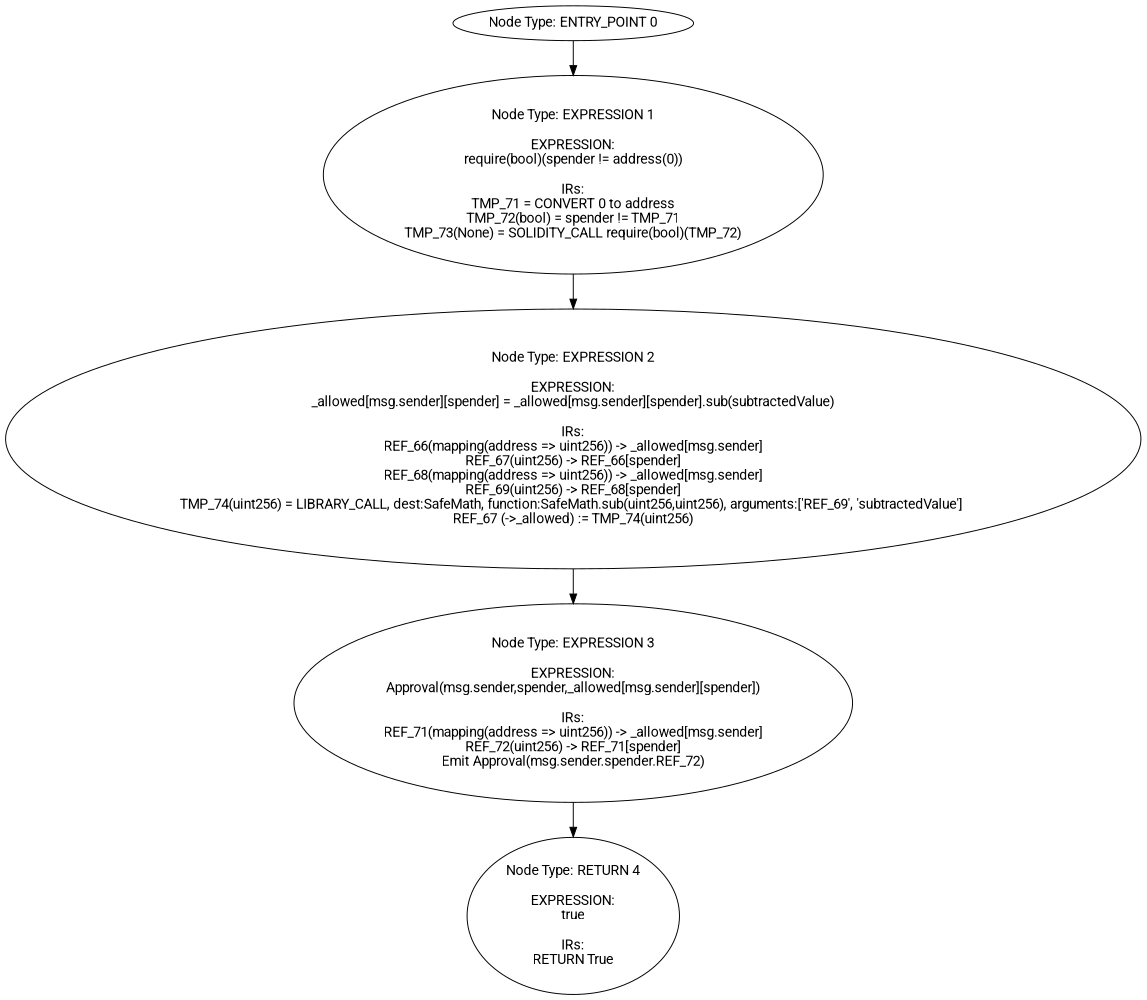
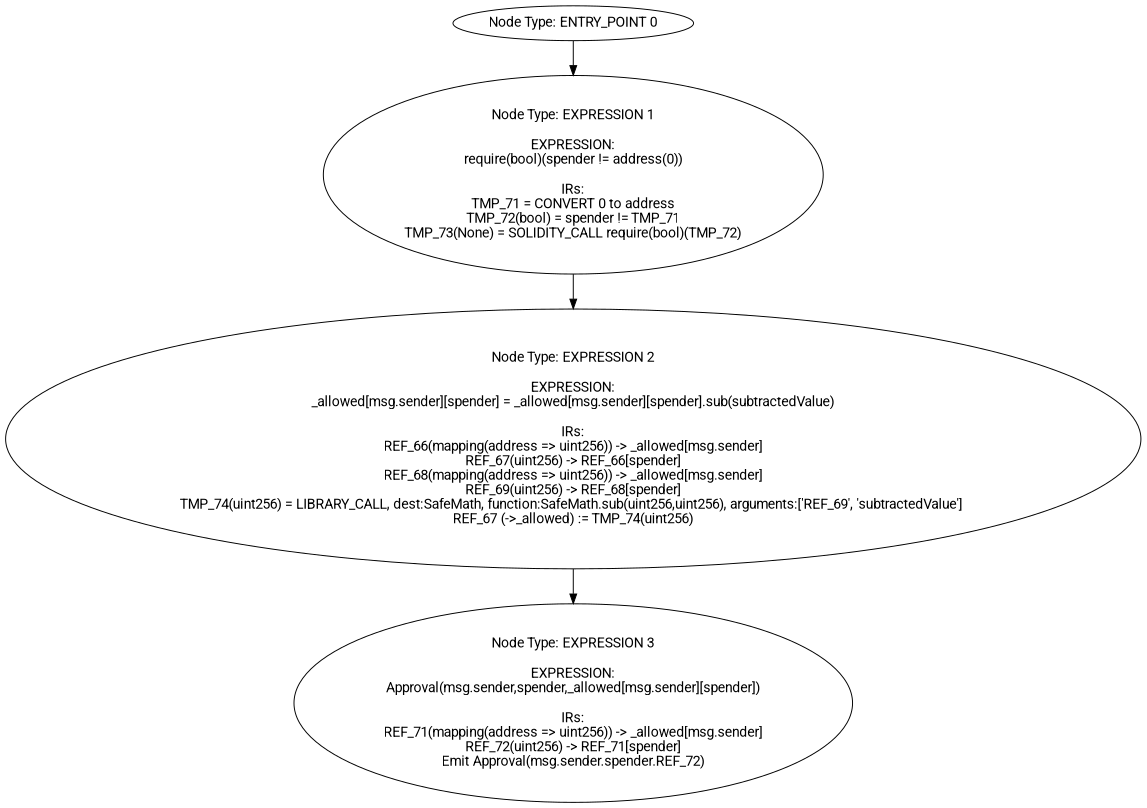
node "Node Type: RETURN 4 EXPRESSION: true IRs: RETURN True": removed
